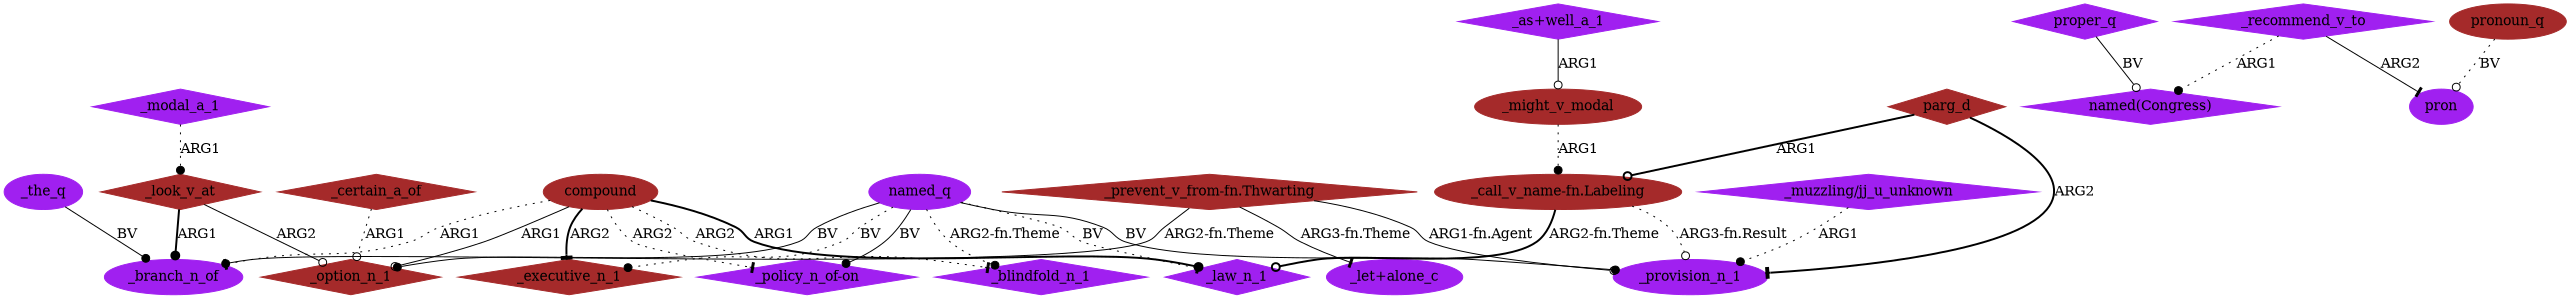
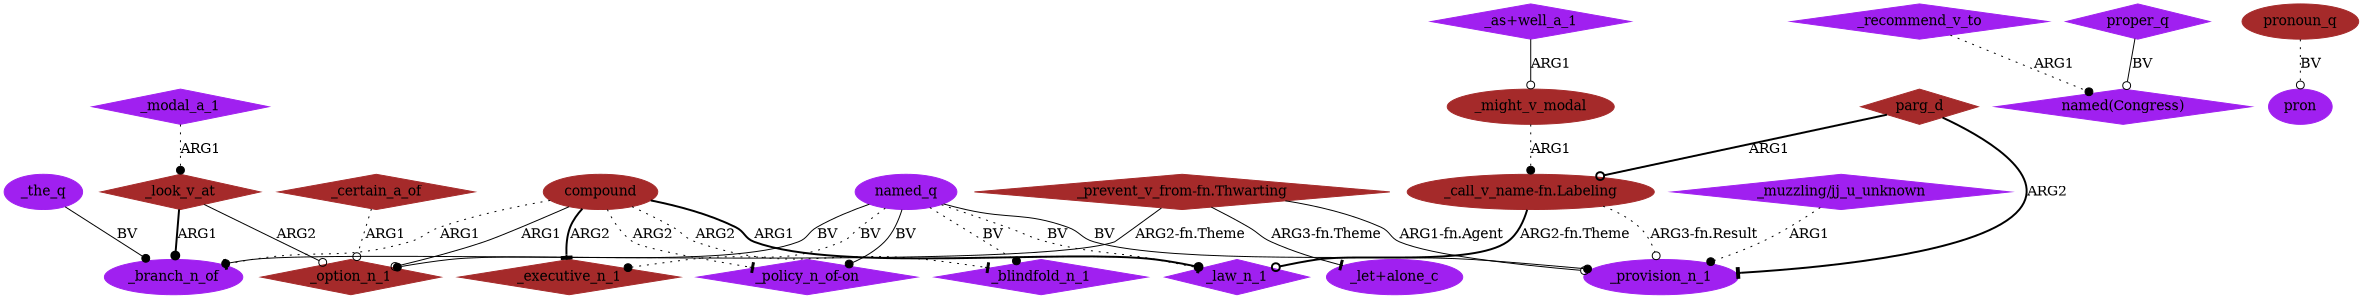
edge "_recommend_v_to" -> "pron": removed, label "ARG2"
edge "named_q" -> "_blindfold_n_1": label "ARG2-fn.Theme" -> "BV"
